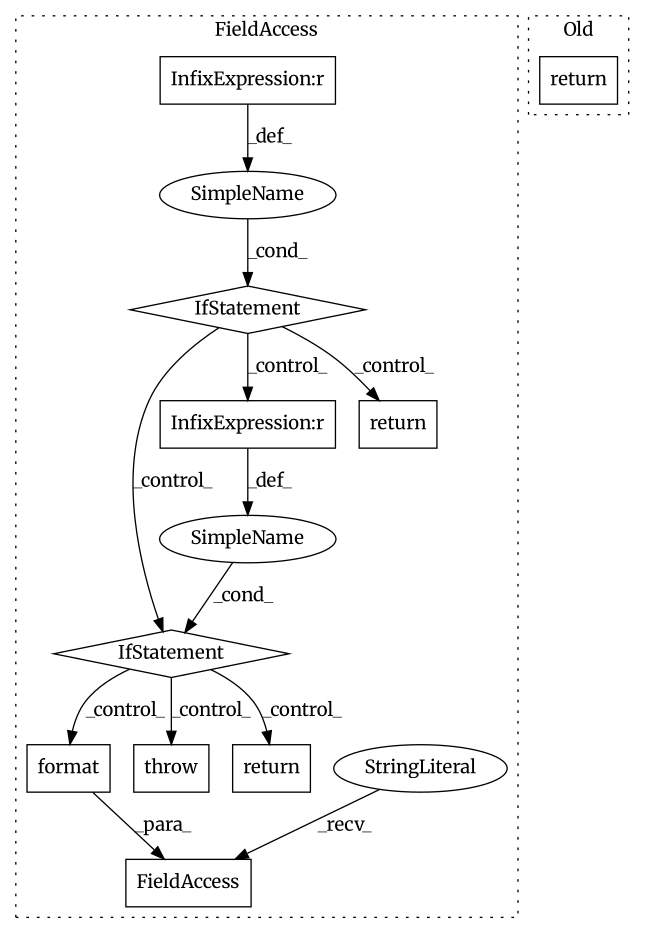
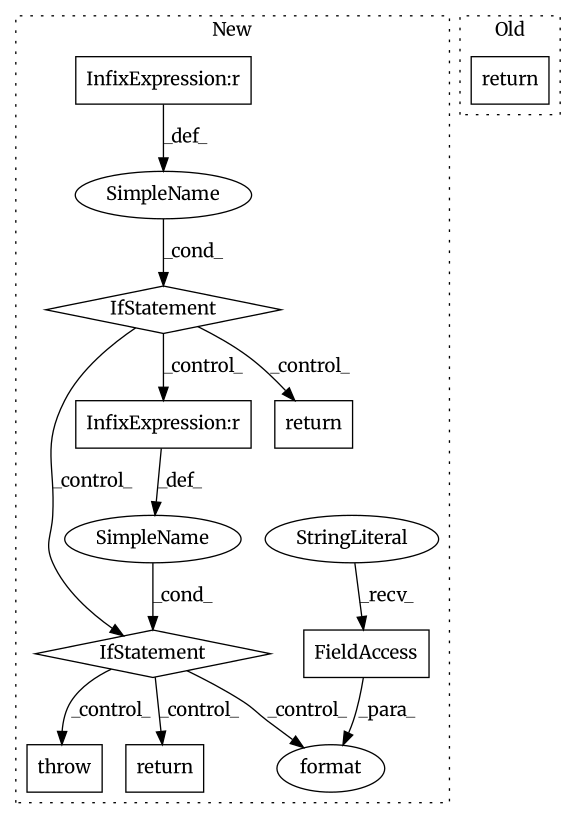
cluster "FieldAccess": label "FieldAccess" -> "New"
node "format": shape box -> ellipse
edge "format" -> "FieldAccess": reversed
